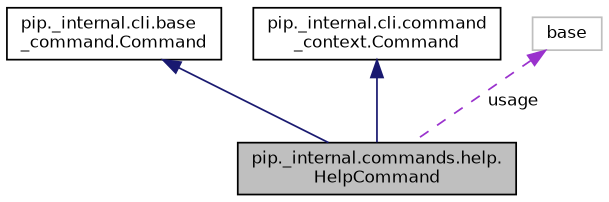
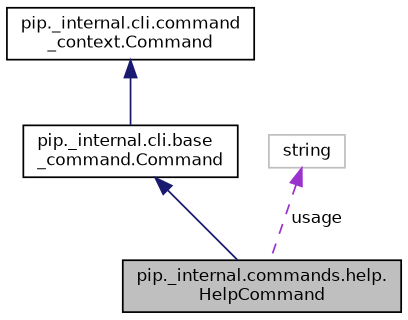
node "base": label "base" -> "string"
edge "pip._internal.commands.help. HelpCommand" -> "pip._internal.cli.command _context.Command": now "pip._internal.cli.base _command.Command" -> "pip._internal.cli.command _context.Command"
